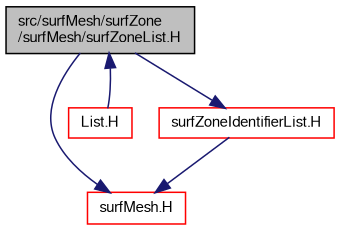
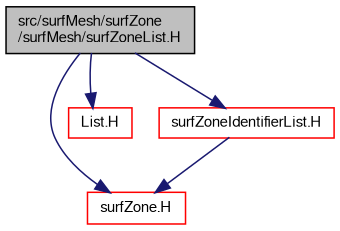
edge "List.H" -> "src/surfMesh/surfZone /surfMesh/surfZoneList.H": reversed
node "surfMesh.H": label "surfMesh.H" -> "surfZone.H"
